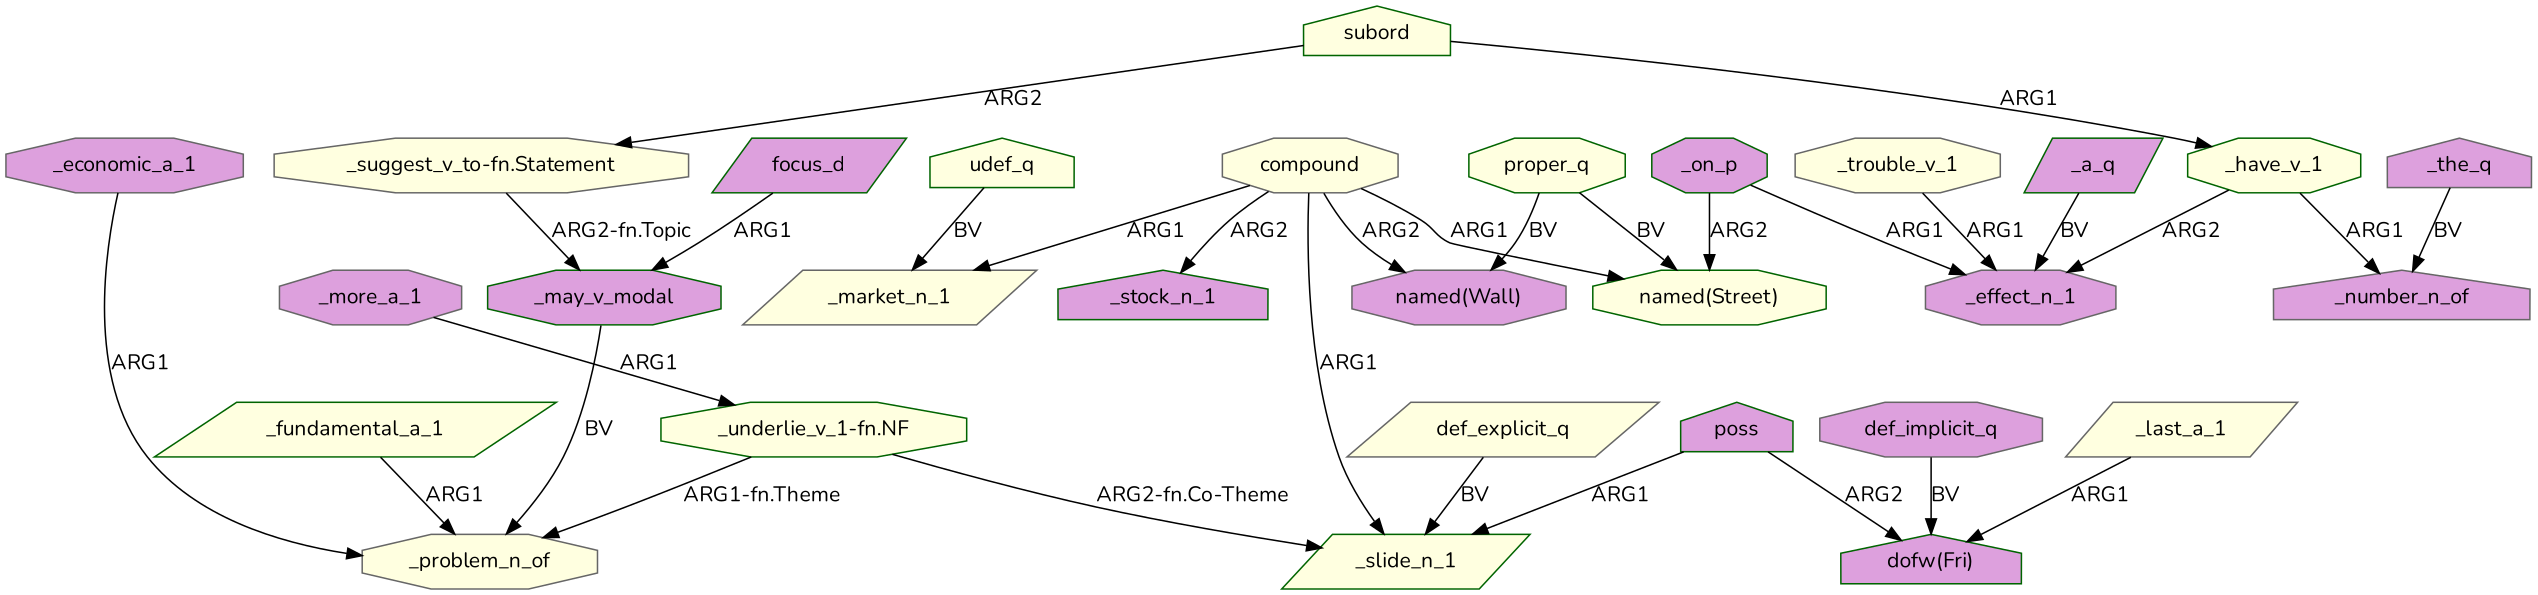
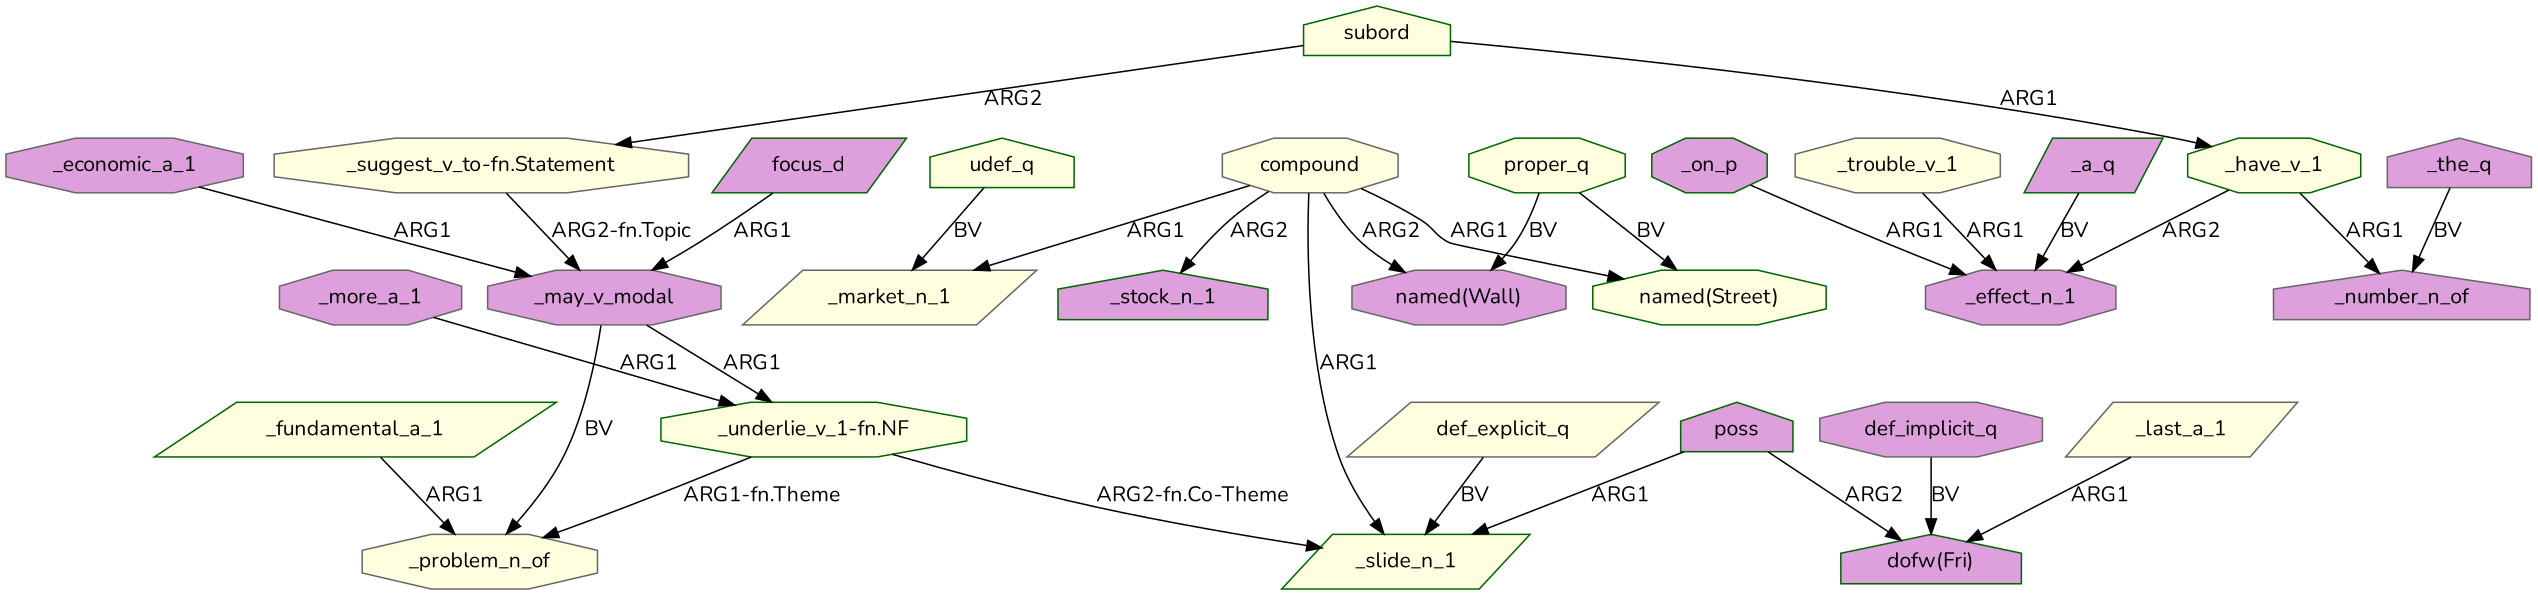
edge "_on_p" -> "named(Street)": removed, label "ARG2"
node "_may_v_modal": color darkgreen -> gray40
edge "_may_v_modal" -> "_underlie_v_1-fn.NF": added, label "ARG1"
edge "_economic_a_1" -> "_problem_n_of": now "_economic_a_1" -> "_may_v_modal"
